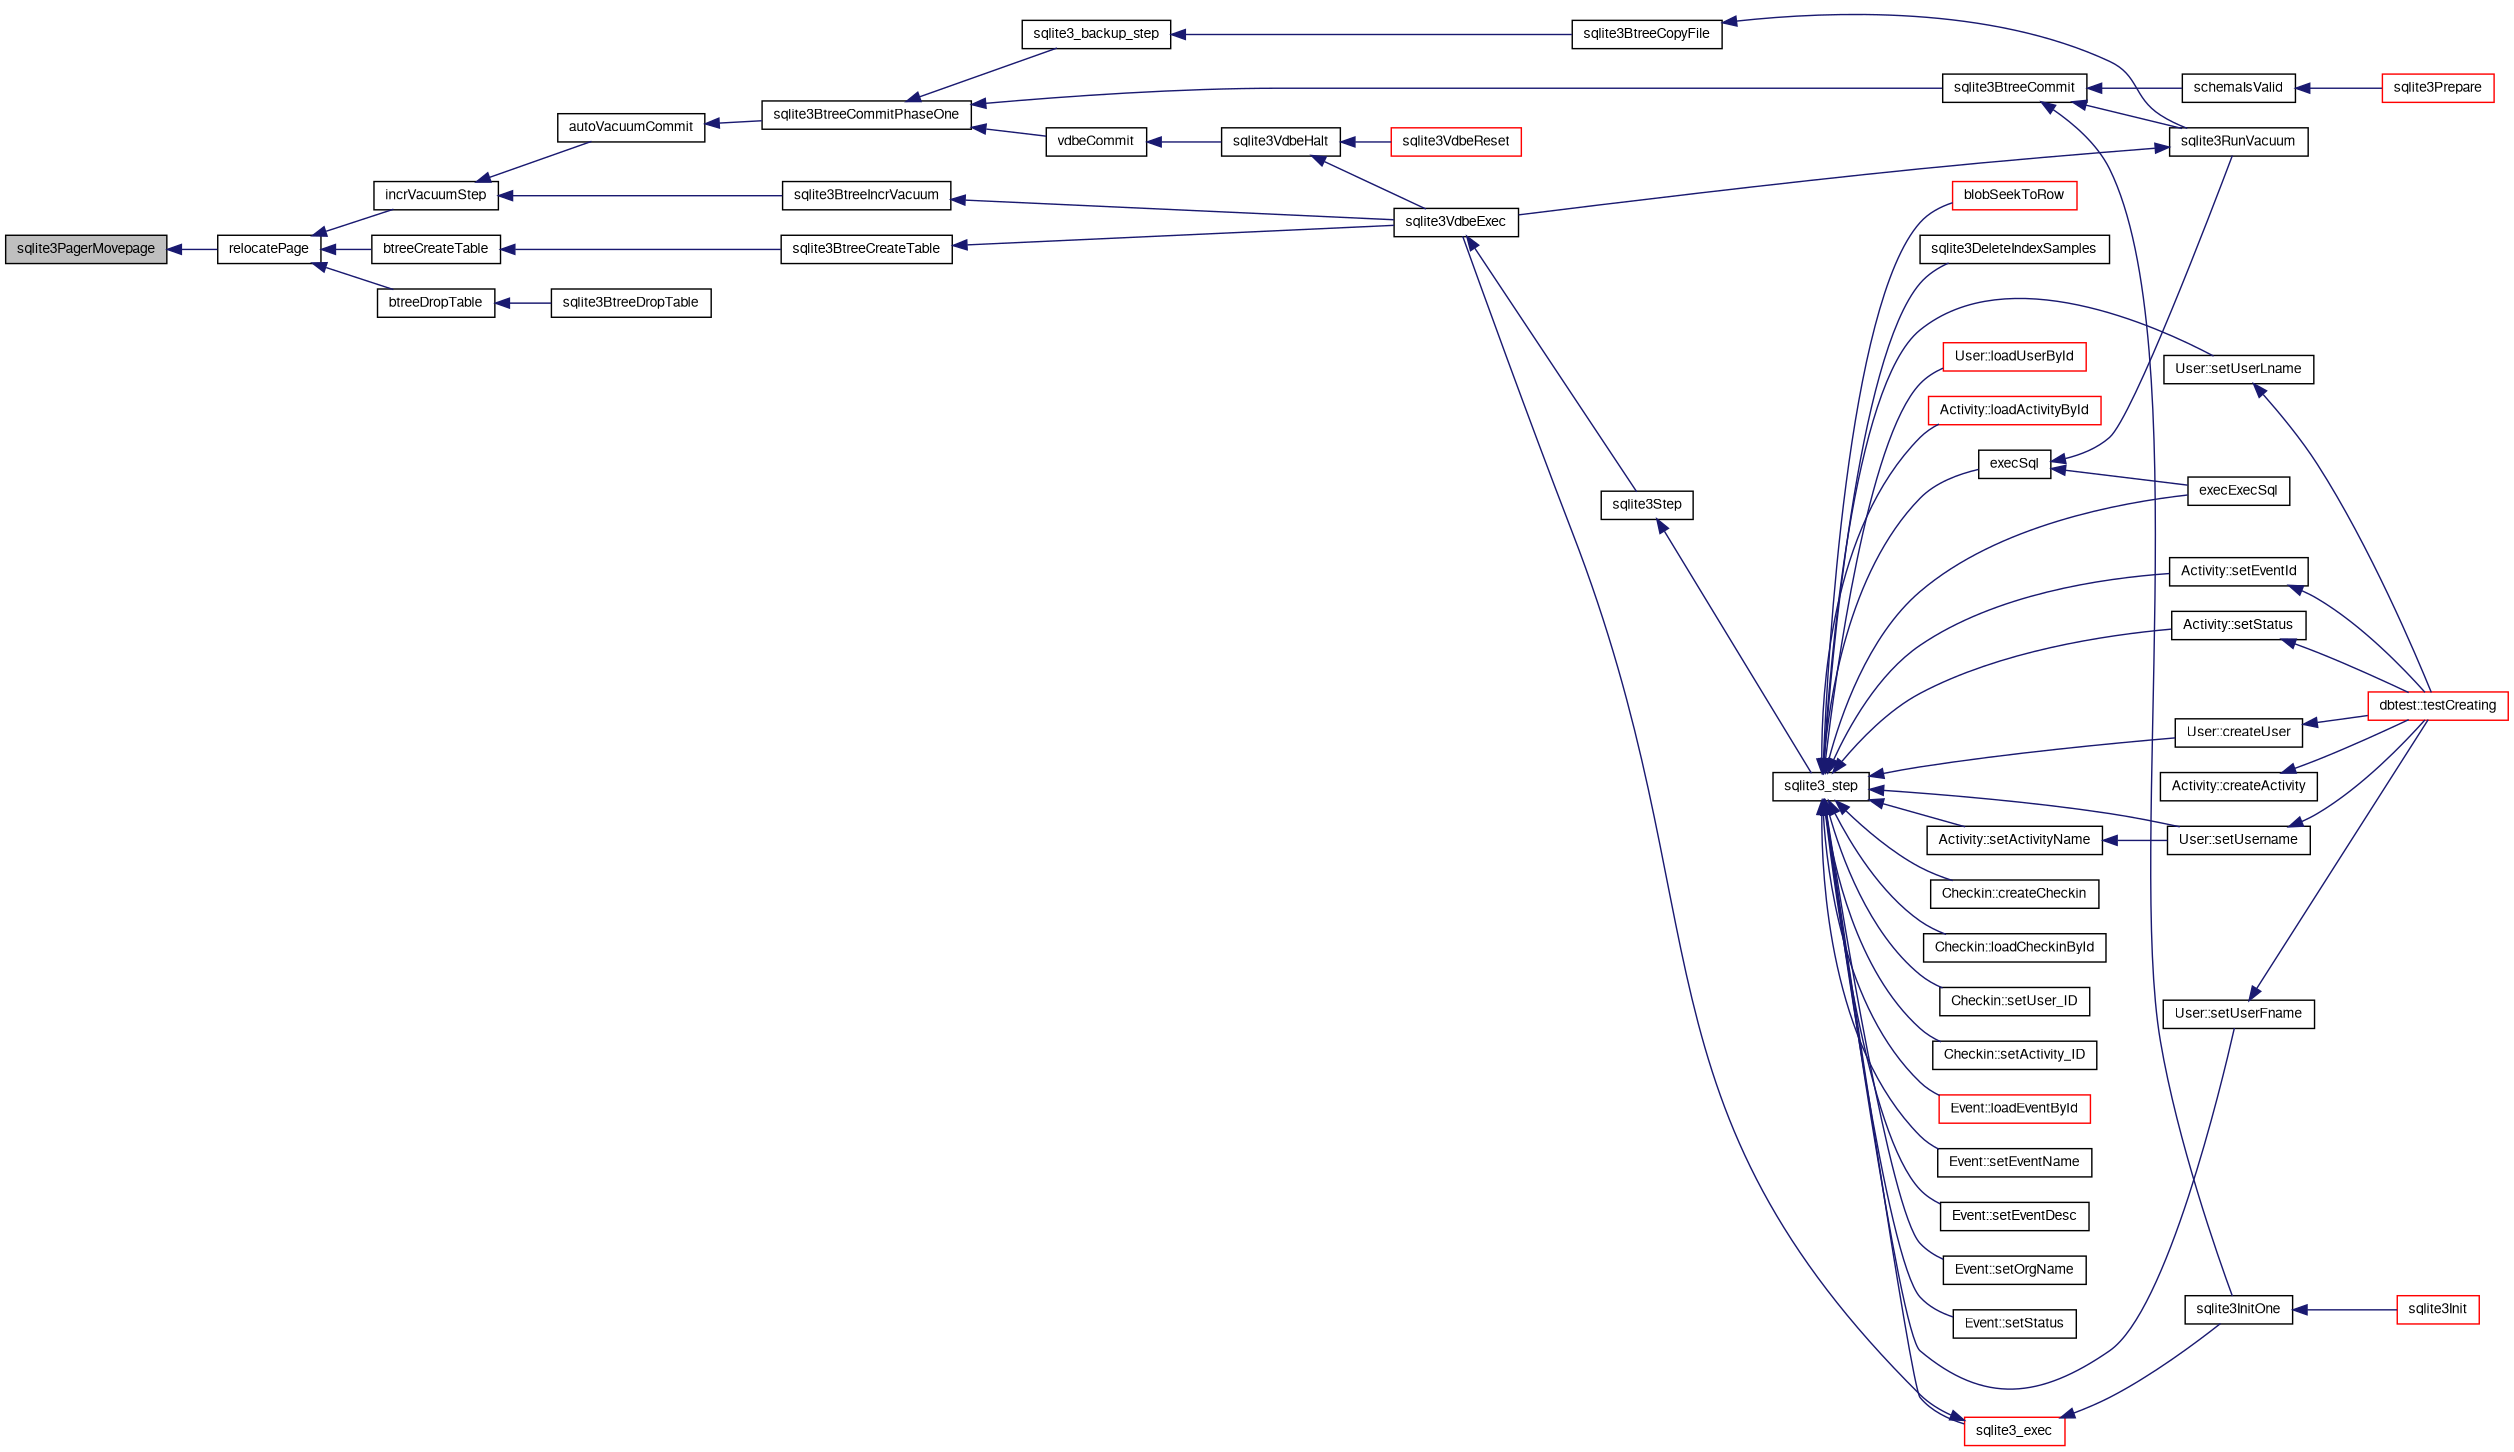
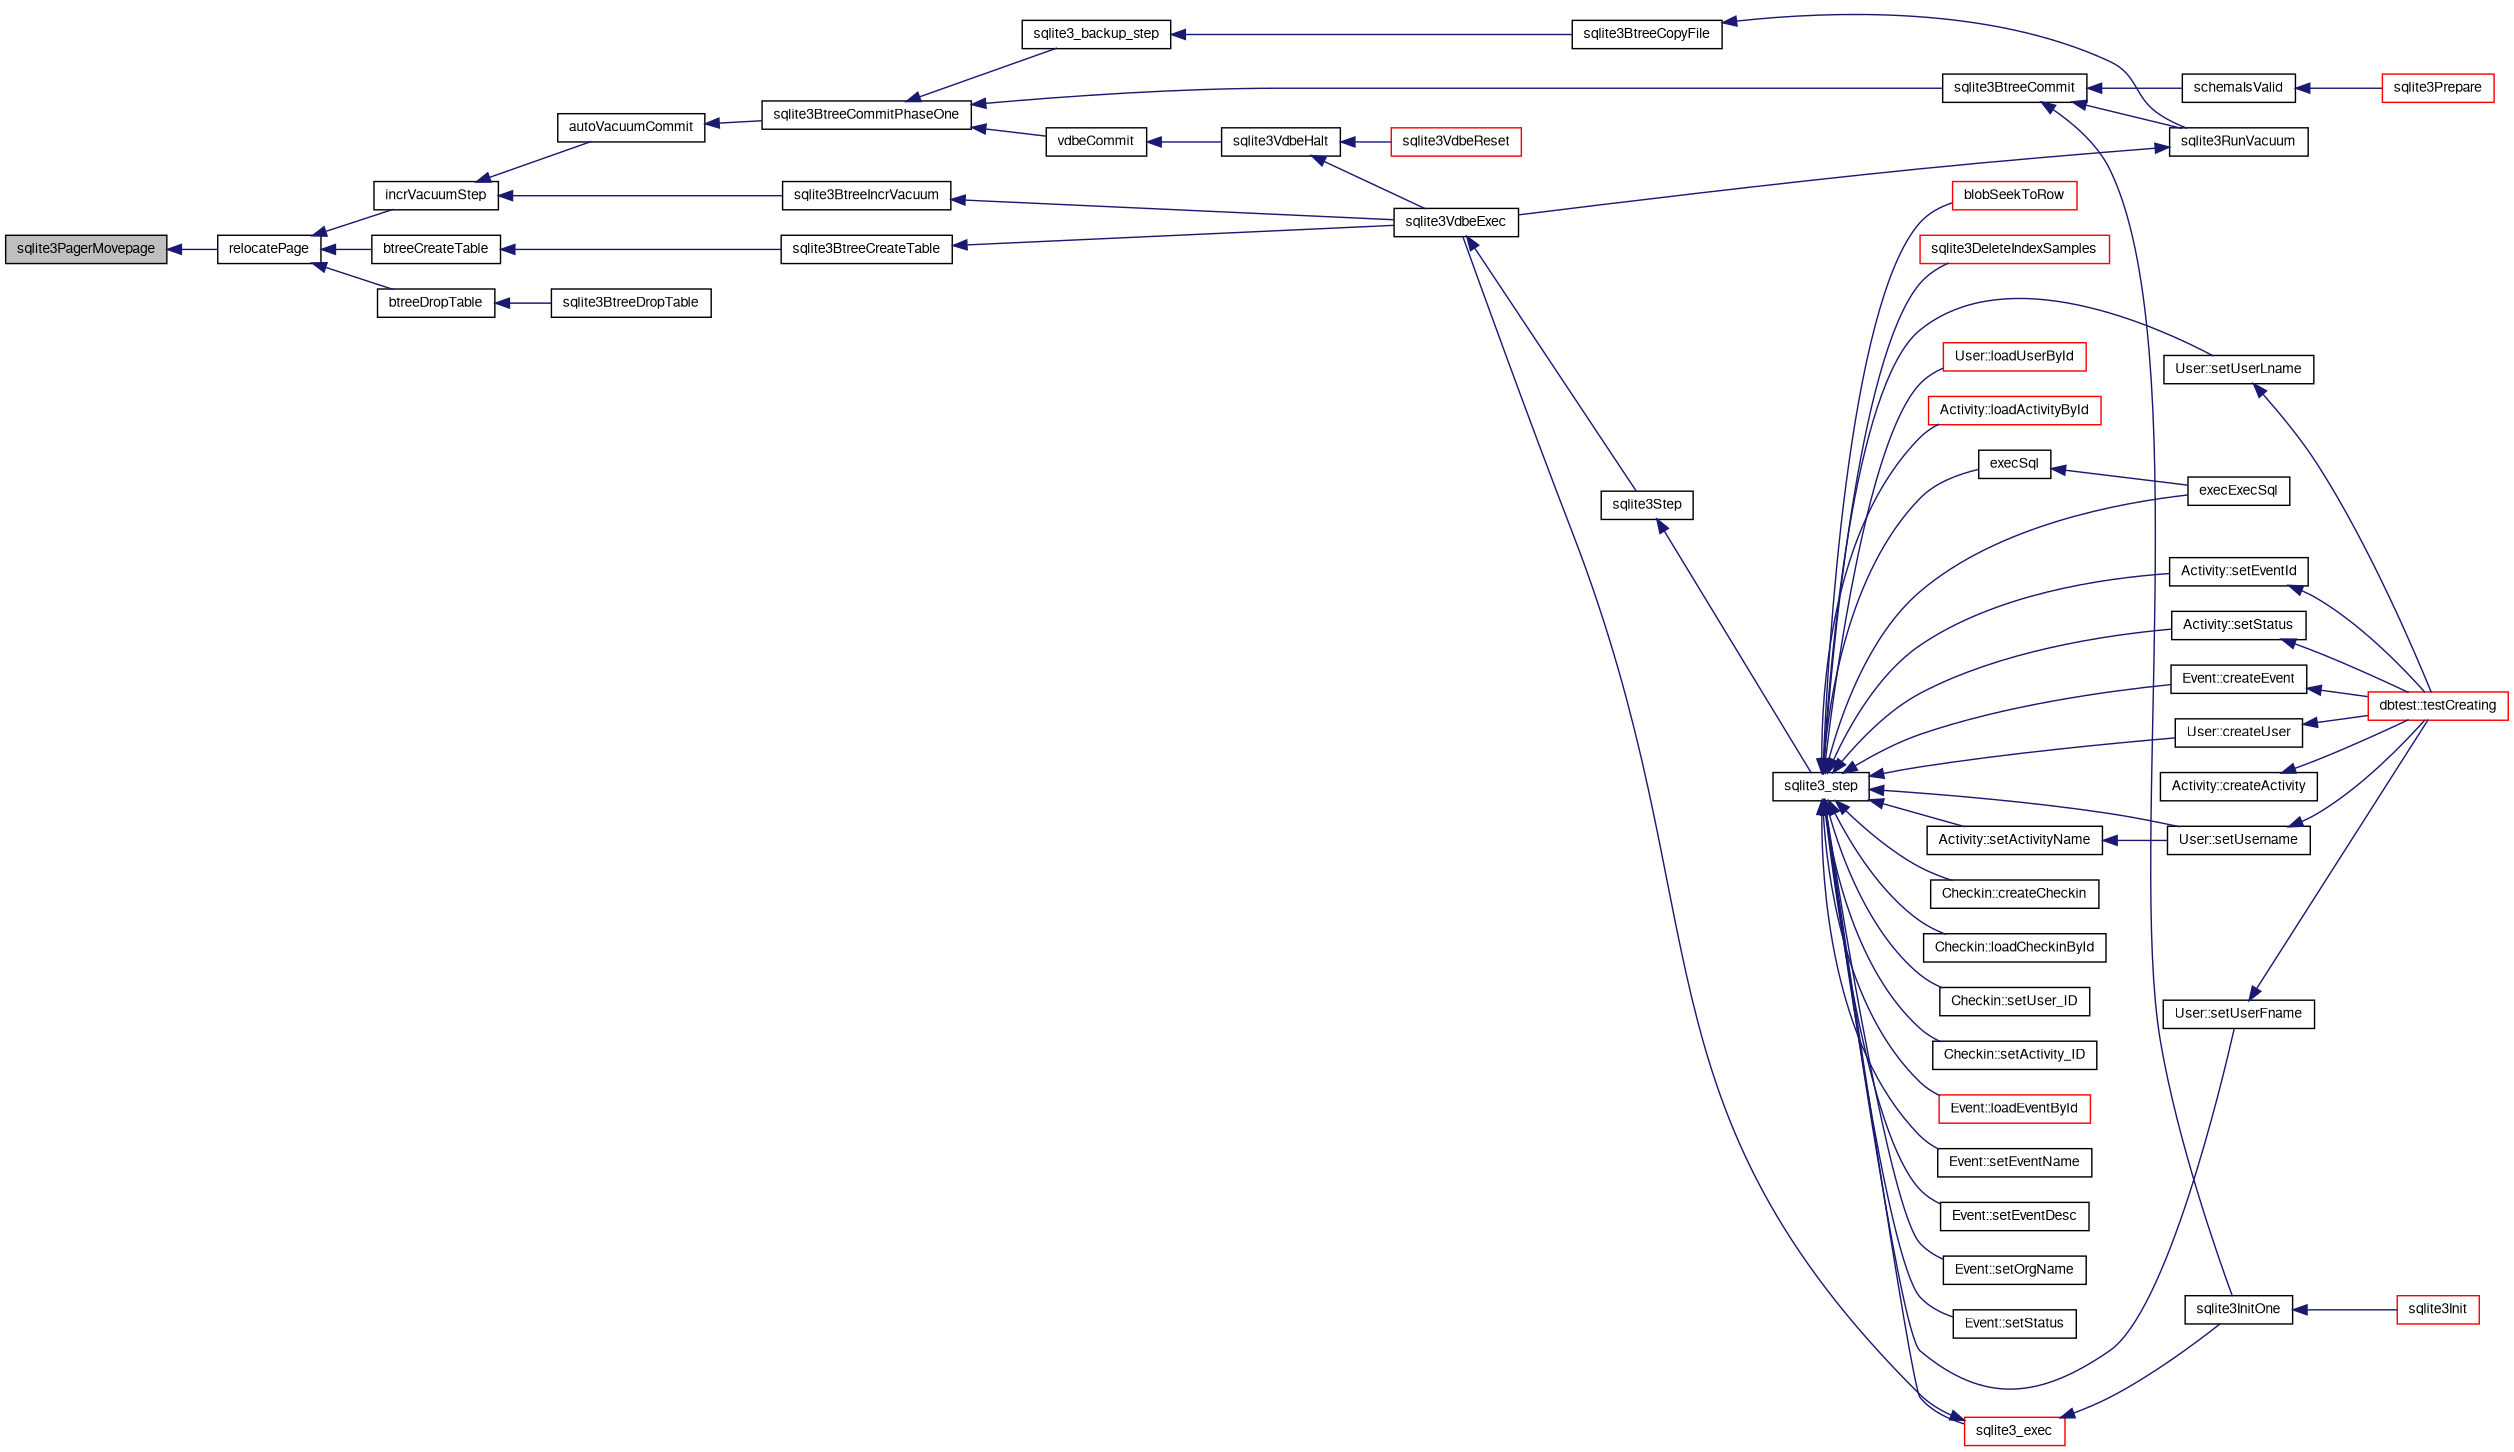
node "sqlite3DeleteIndexSamples": color black -> red
edge "sqlite3RunVacuum" -> "execSql": removed
node "Event::createEvent": added
